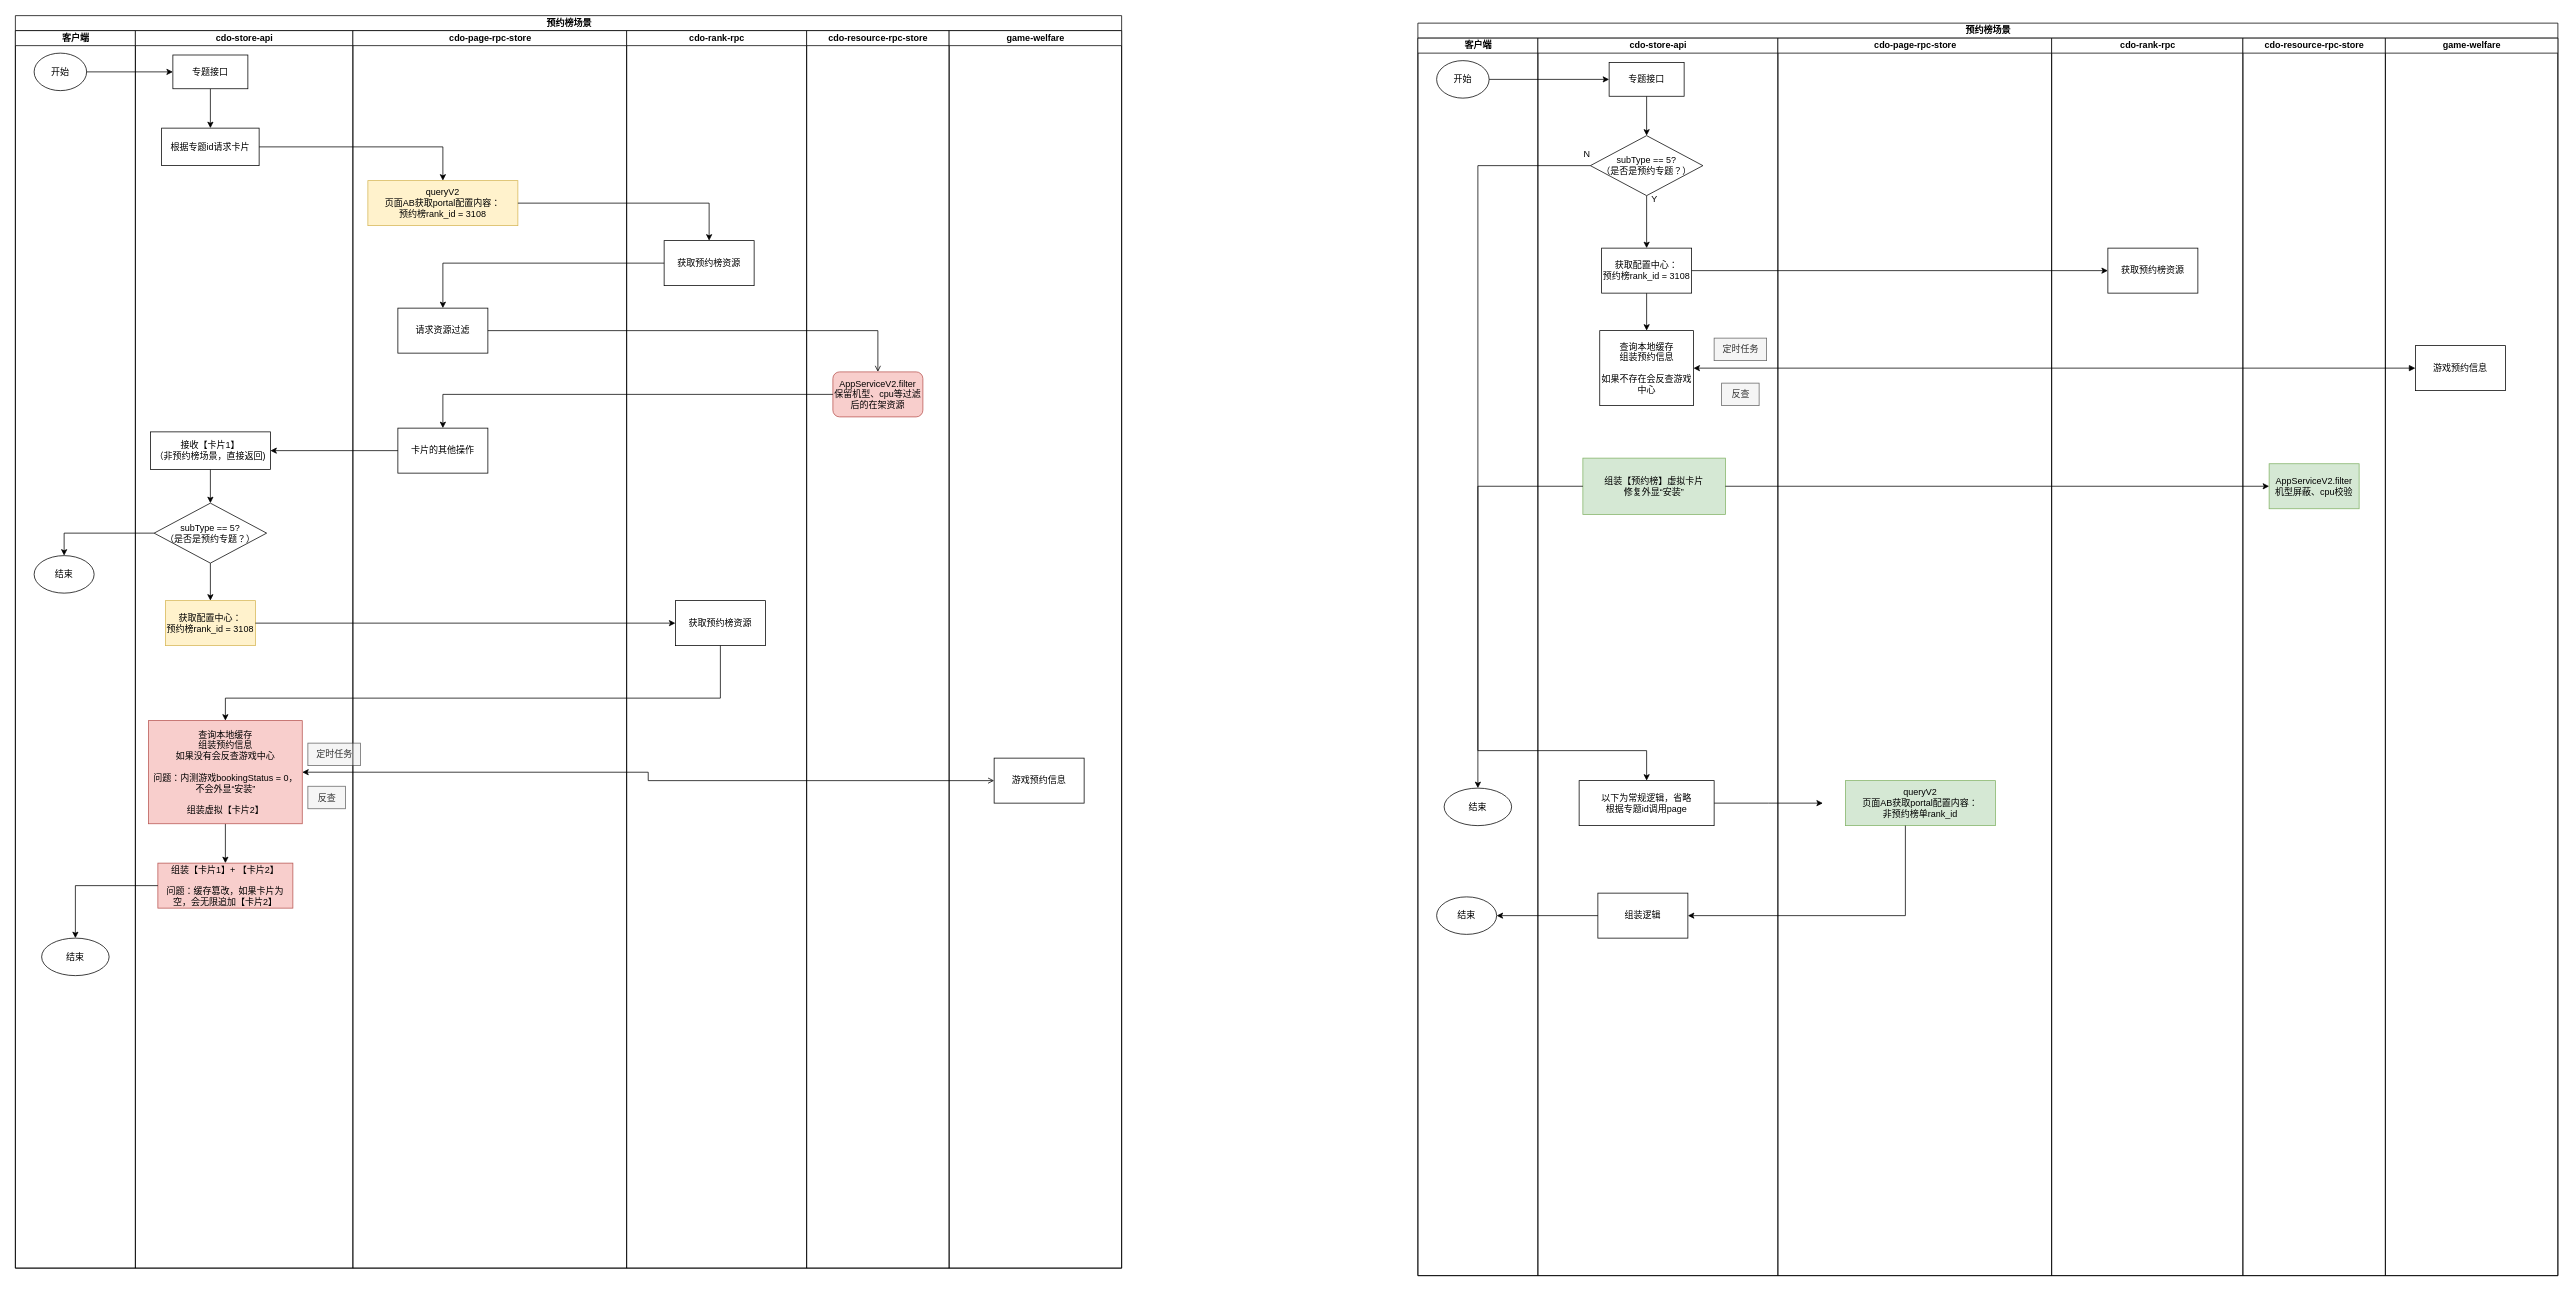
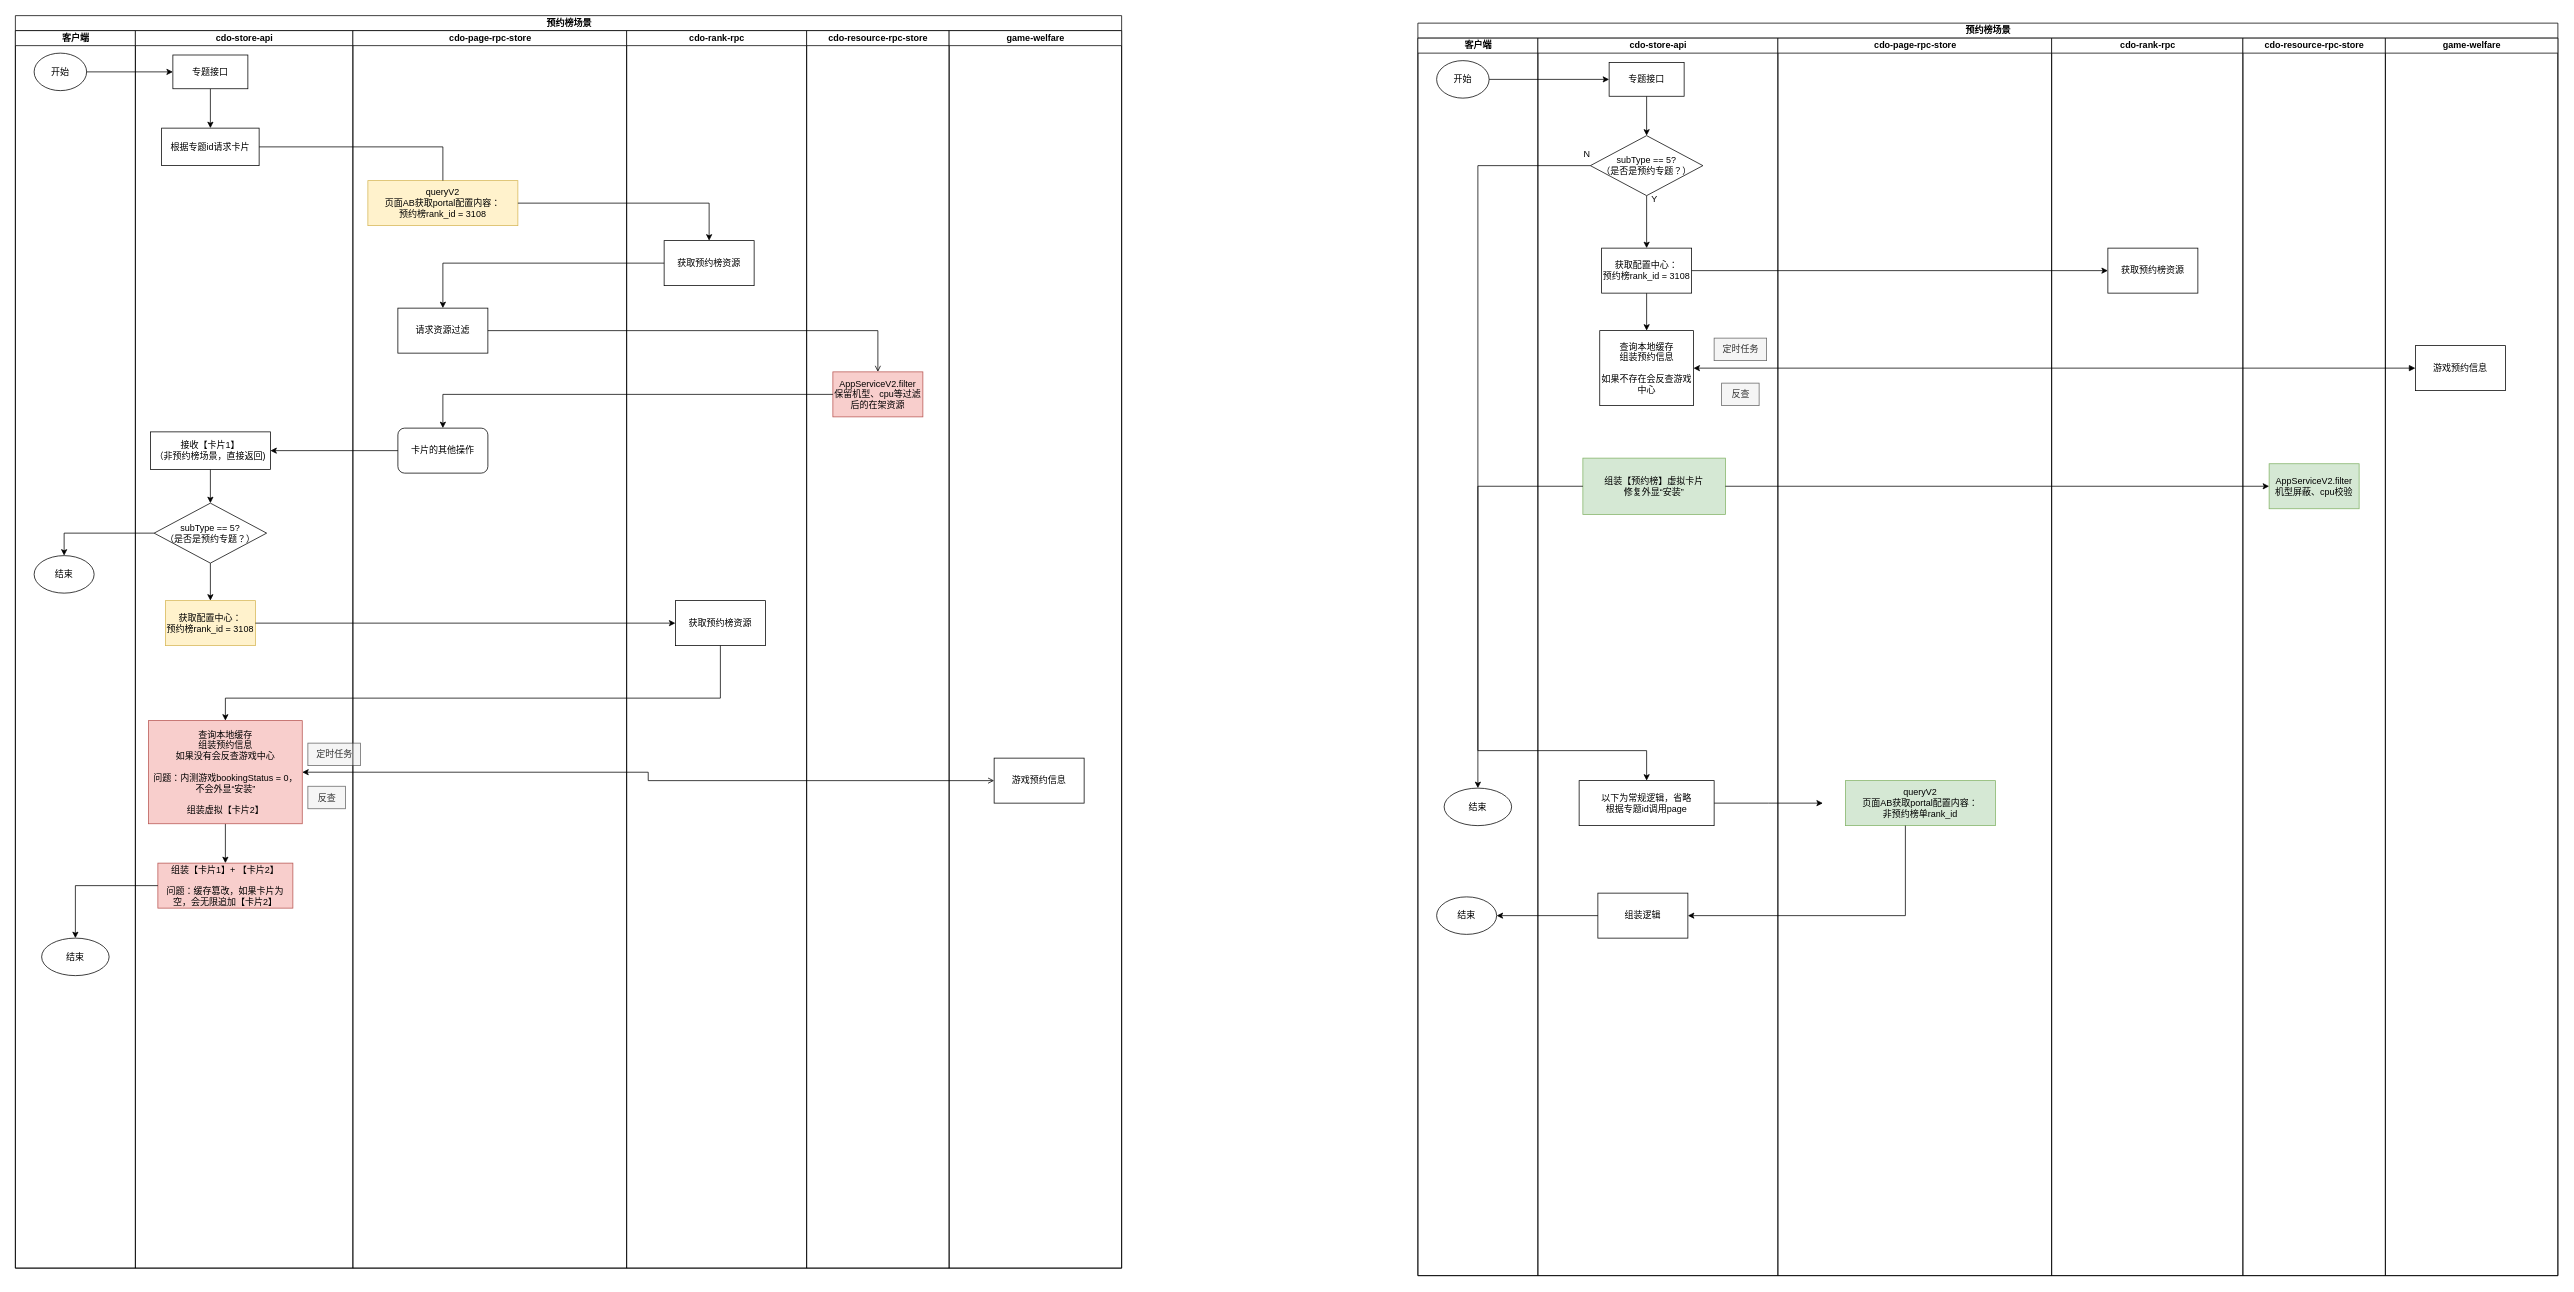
edge "根据专题id请求卡片" -> "queryV2 页面AB获取portal配置内容： 预约榜rank_id = 3108": arrowhead classic -> none
node "AppServiceV2.filter 保留机型、cpu等过滤后的在架资源": shape rounded rectangle -> rectangle
node "卡片的其他操作": shape rectangle -> rounded rectangle
